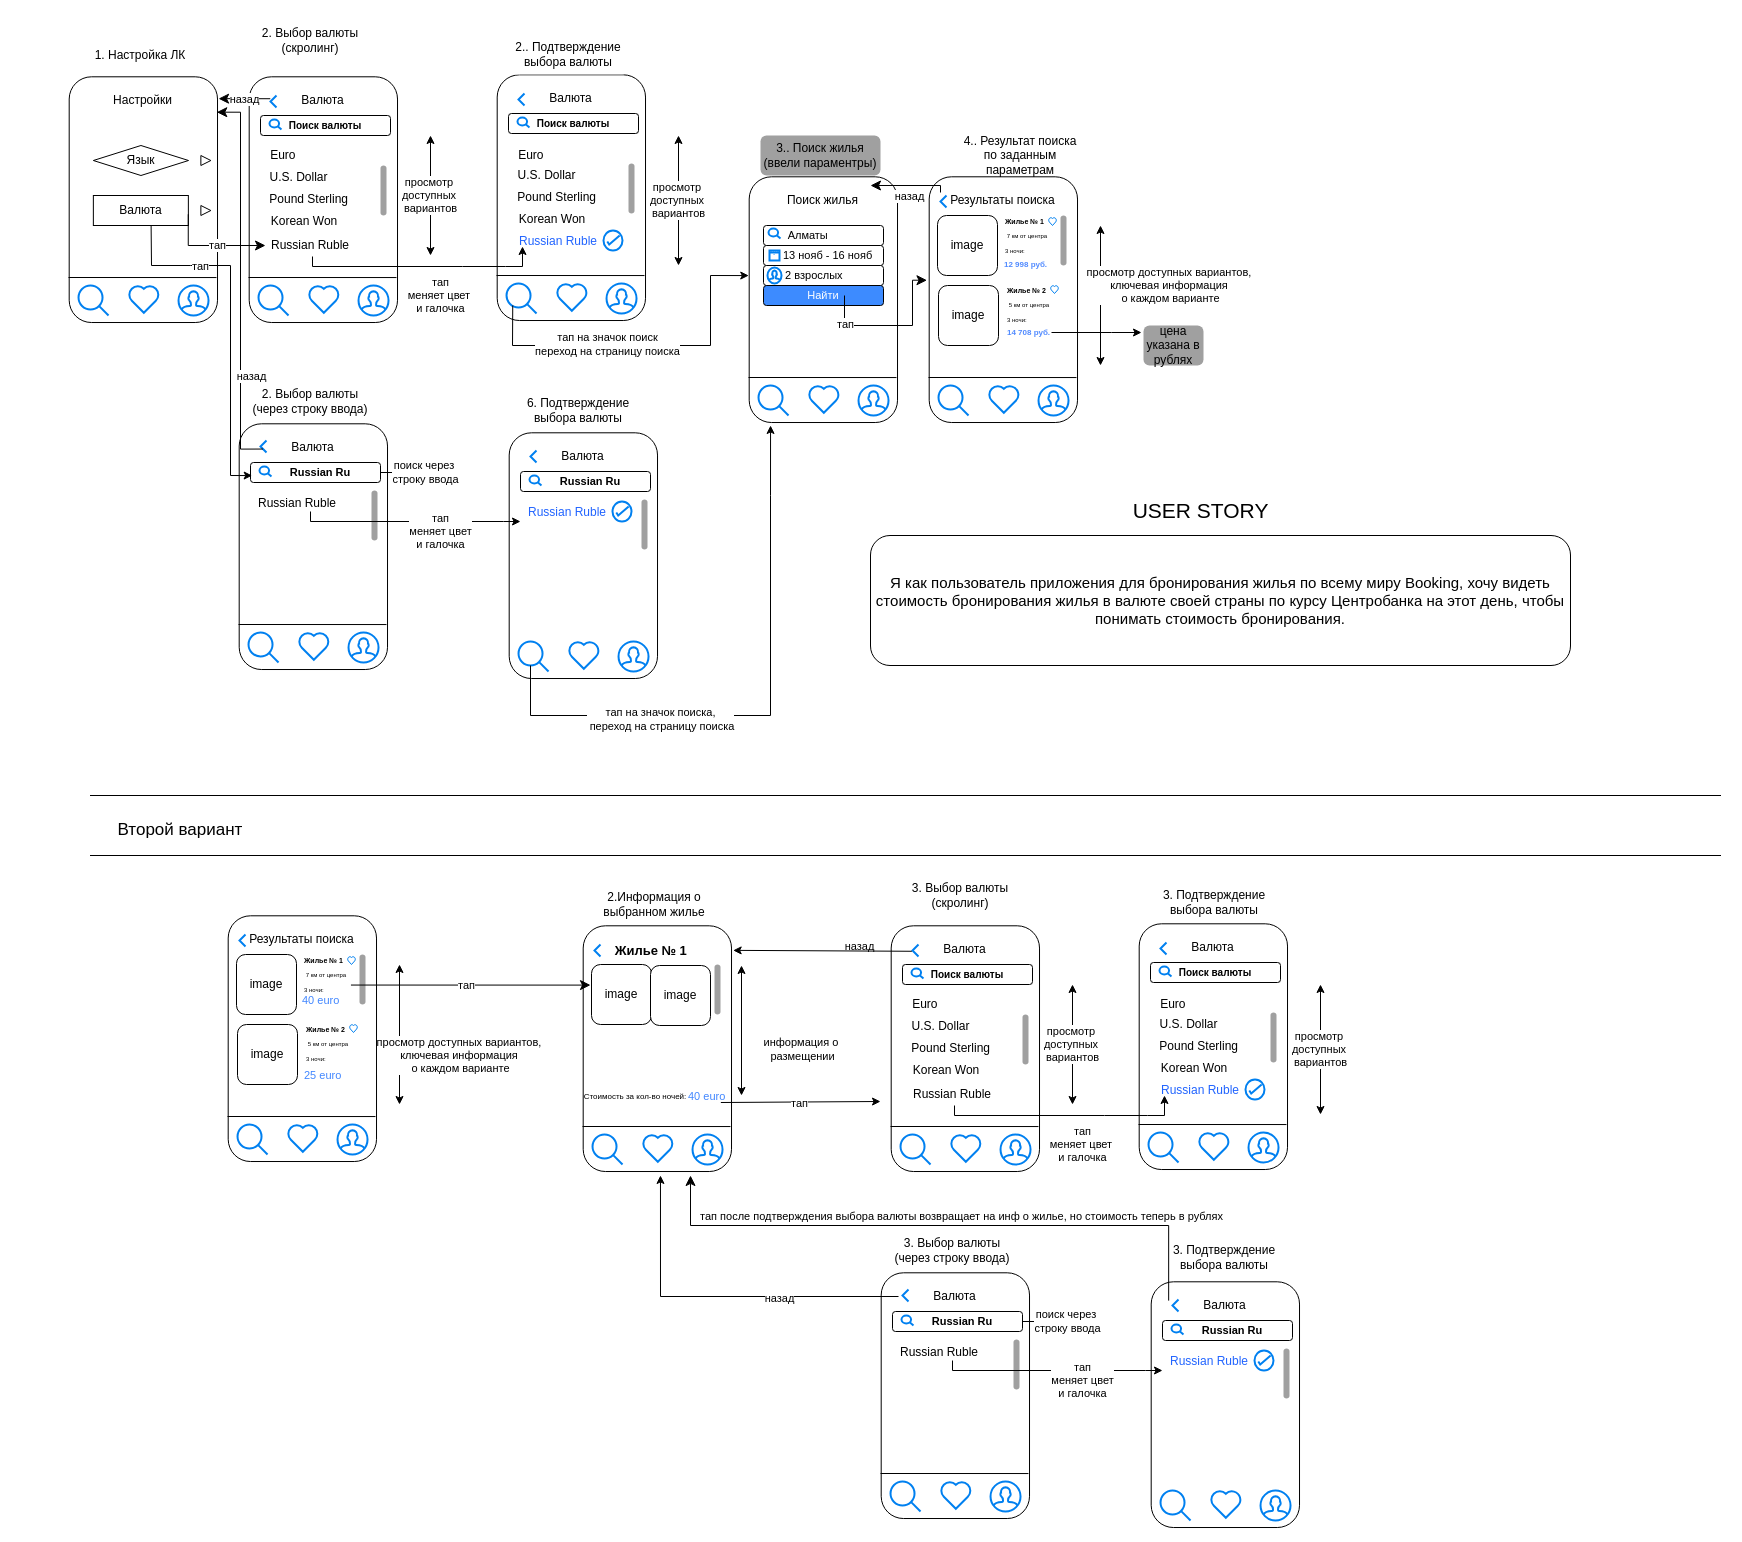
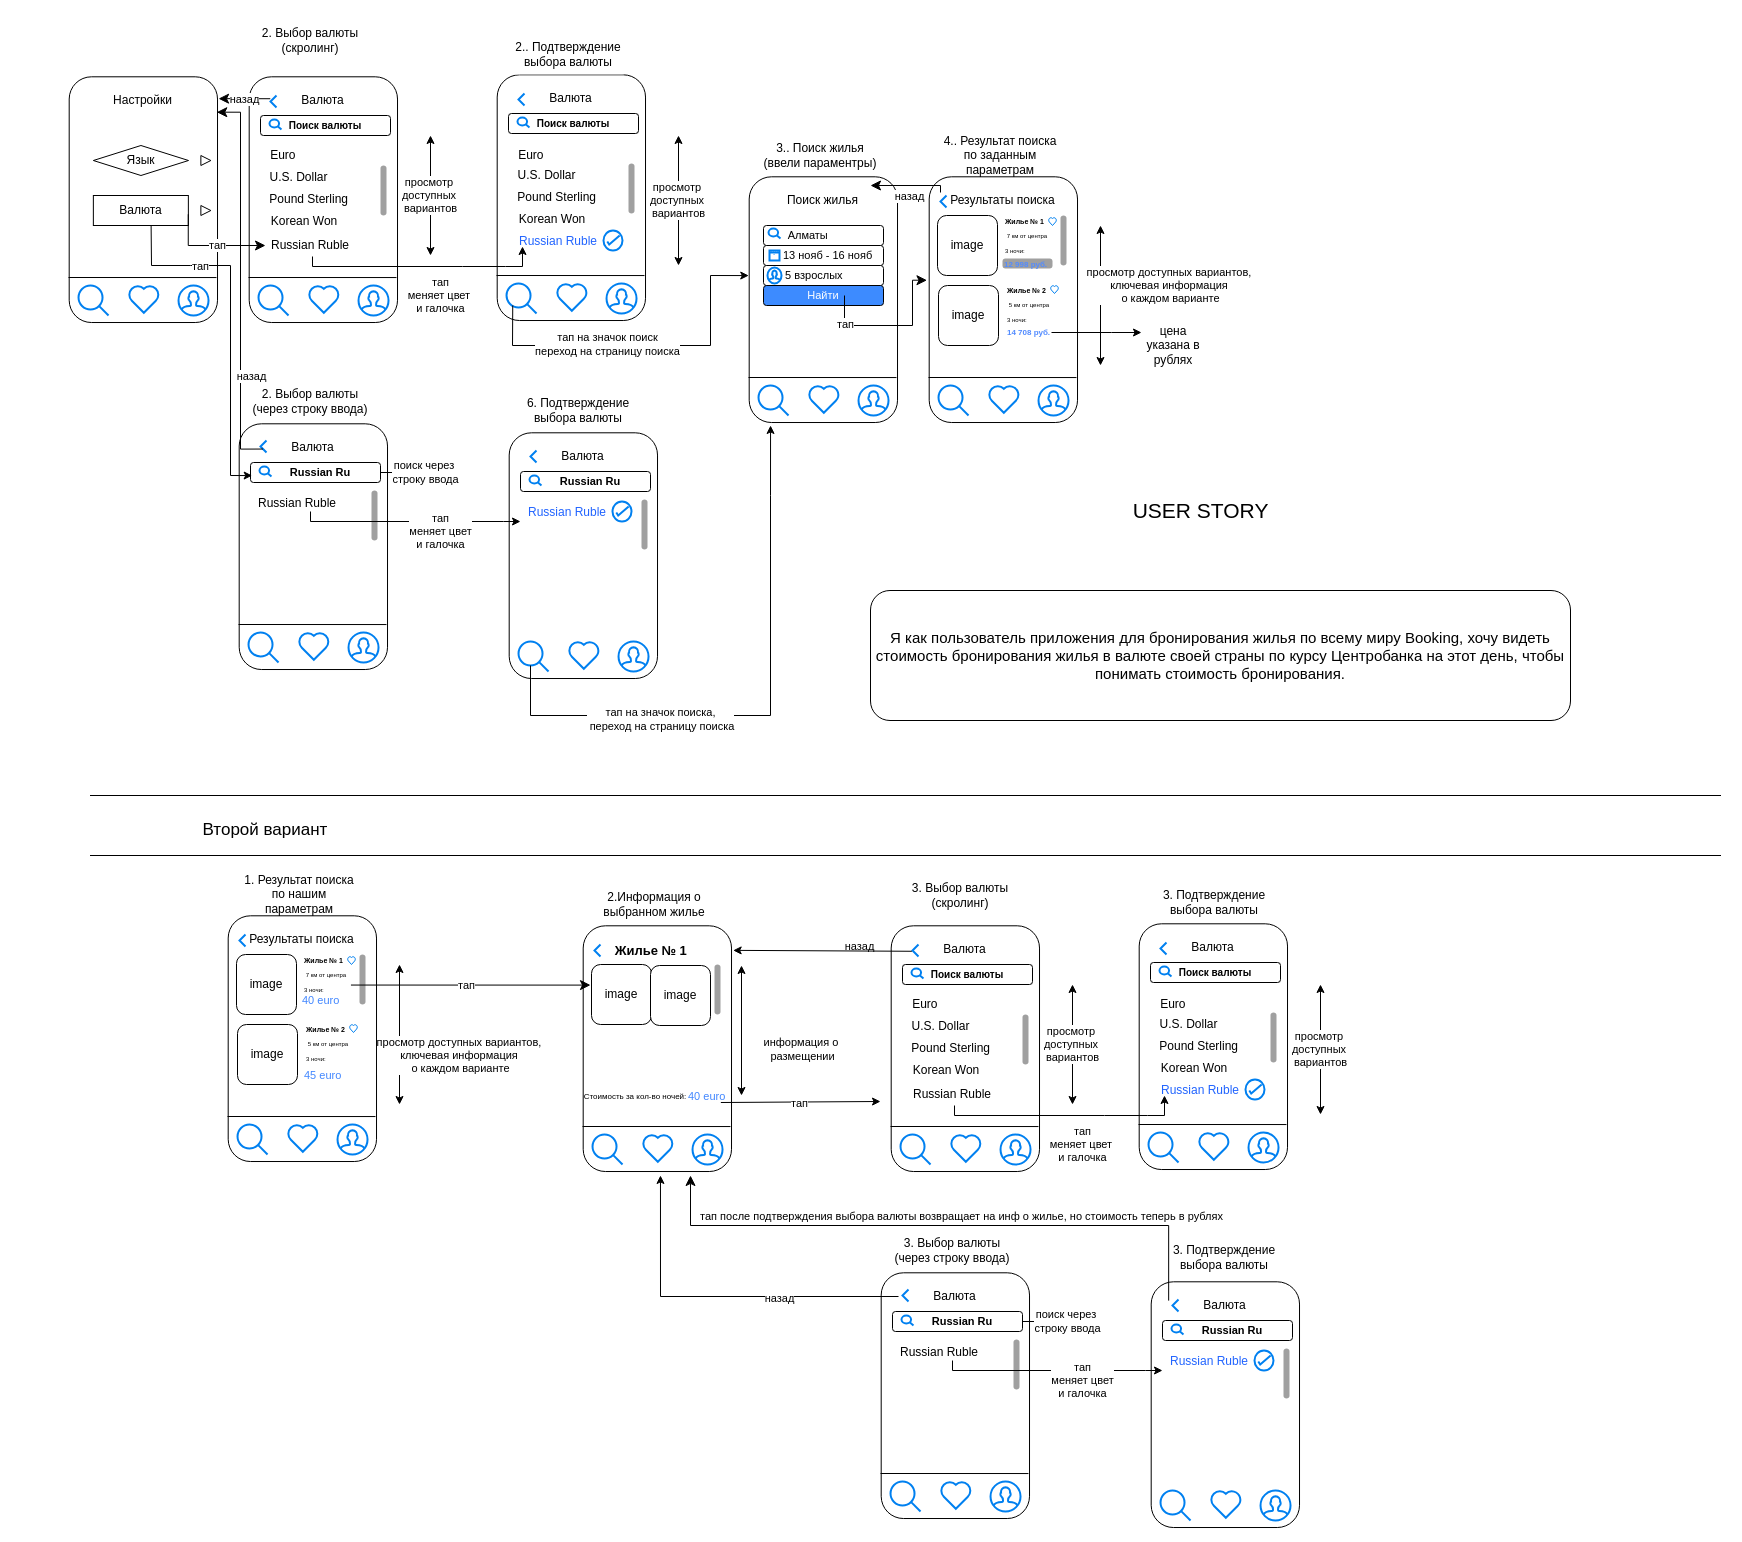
node "1. Настройка ЛК": removed
node "3.. Поиск жилья (ввели параментры)": fillcolor #a0a0a0 -> #ffffff
node "4.. Результат поиска по заданным параметрам": moved (1021, 156) -> (1001, 156)
node "12 998 руб.": fillcolor #ffffff -> #a0a0a0
node "2 взрослых": label "2 взрослых" -> "5 взрослых"
node "цена указана в рублях": fillcolor #a0a0a0 -> #ffffff
node "Я как пользователь приложения для бронирования жилья по всему миру Booking, хочу видетьстоимость бронирования жилья в валюте своей страны по курсу Центробанка на этот день, чтобыпонимать стоимость бронирования.": moved (1221, 601) -> (1221, 656)
node "Второй вариант": moved (181, 831) -> (266, 831)
node "1. Результат поиска по нашим параметрам": added
node "25 euro": label "25 euro" -> "45 euro"
